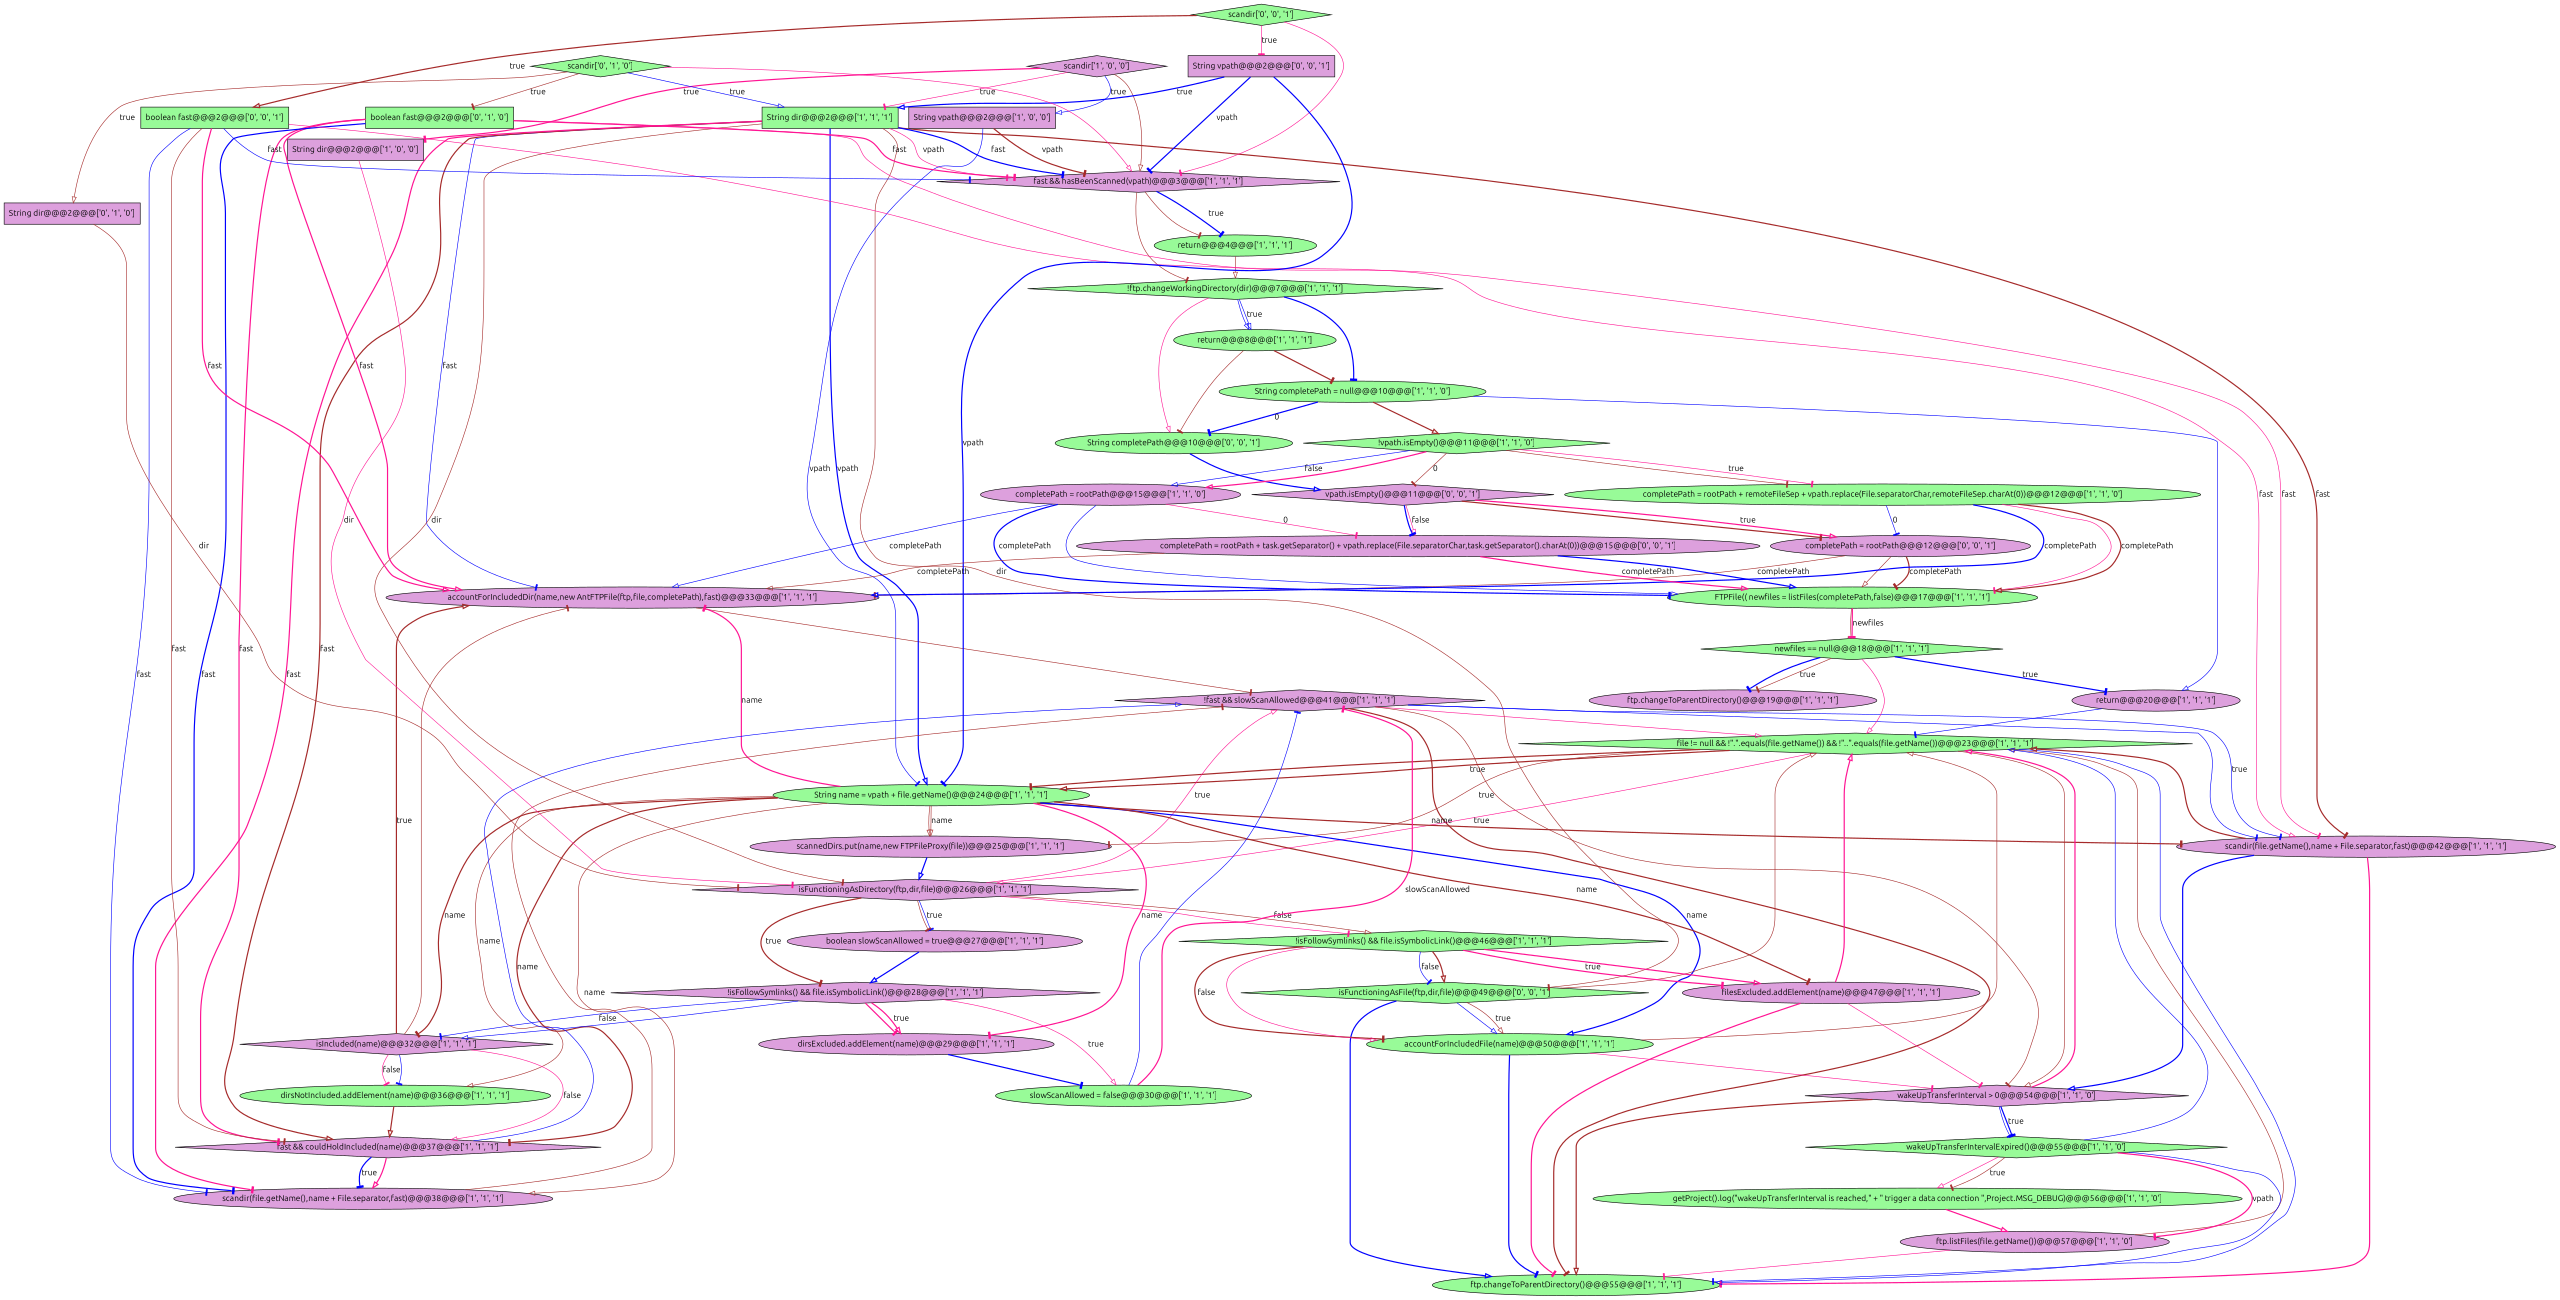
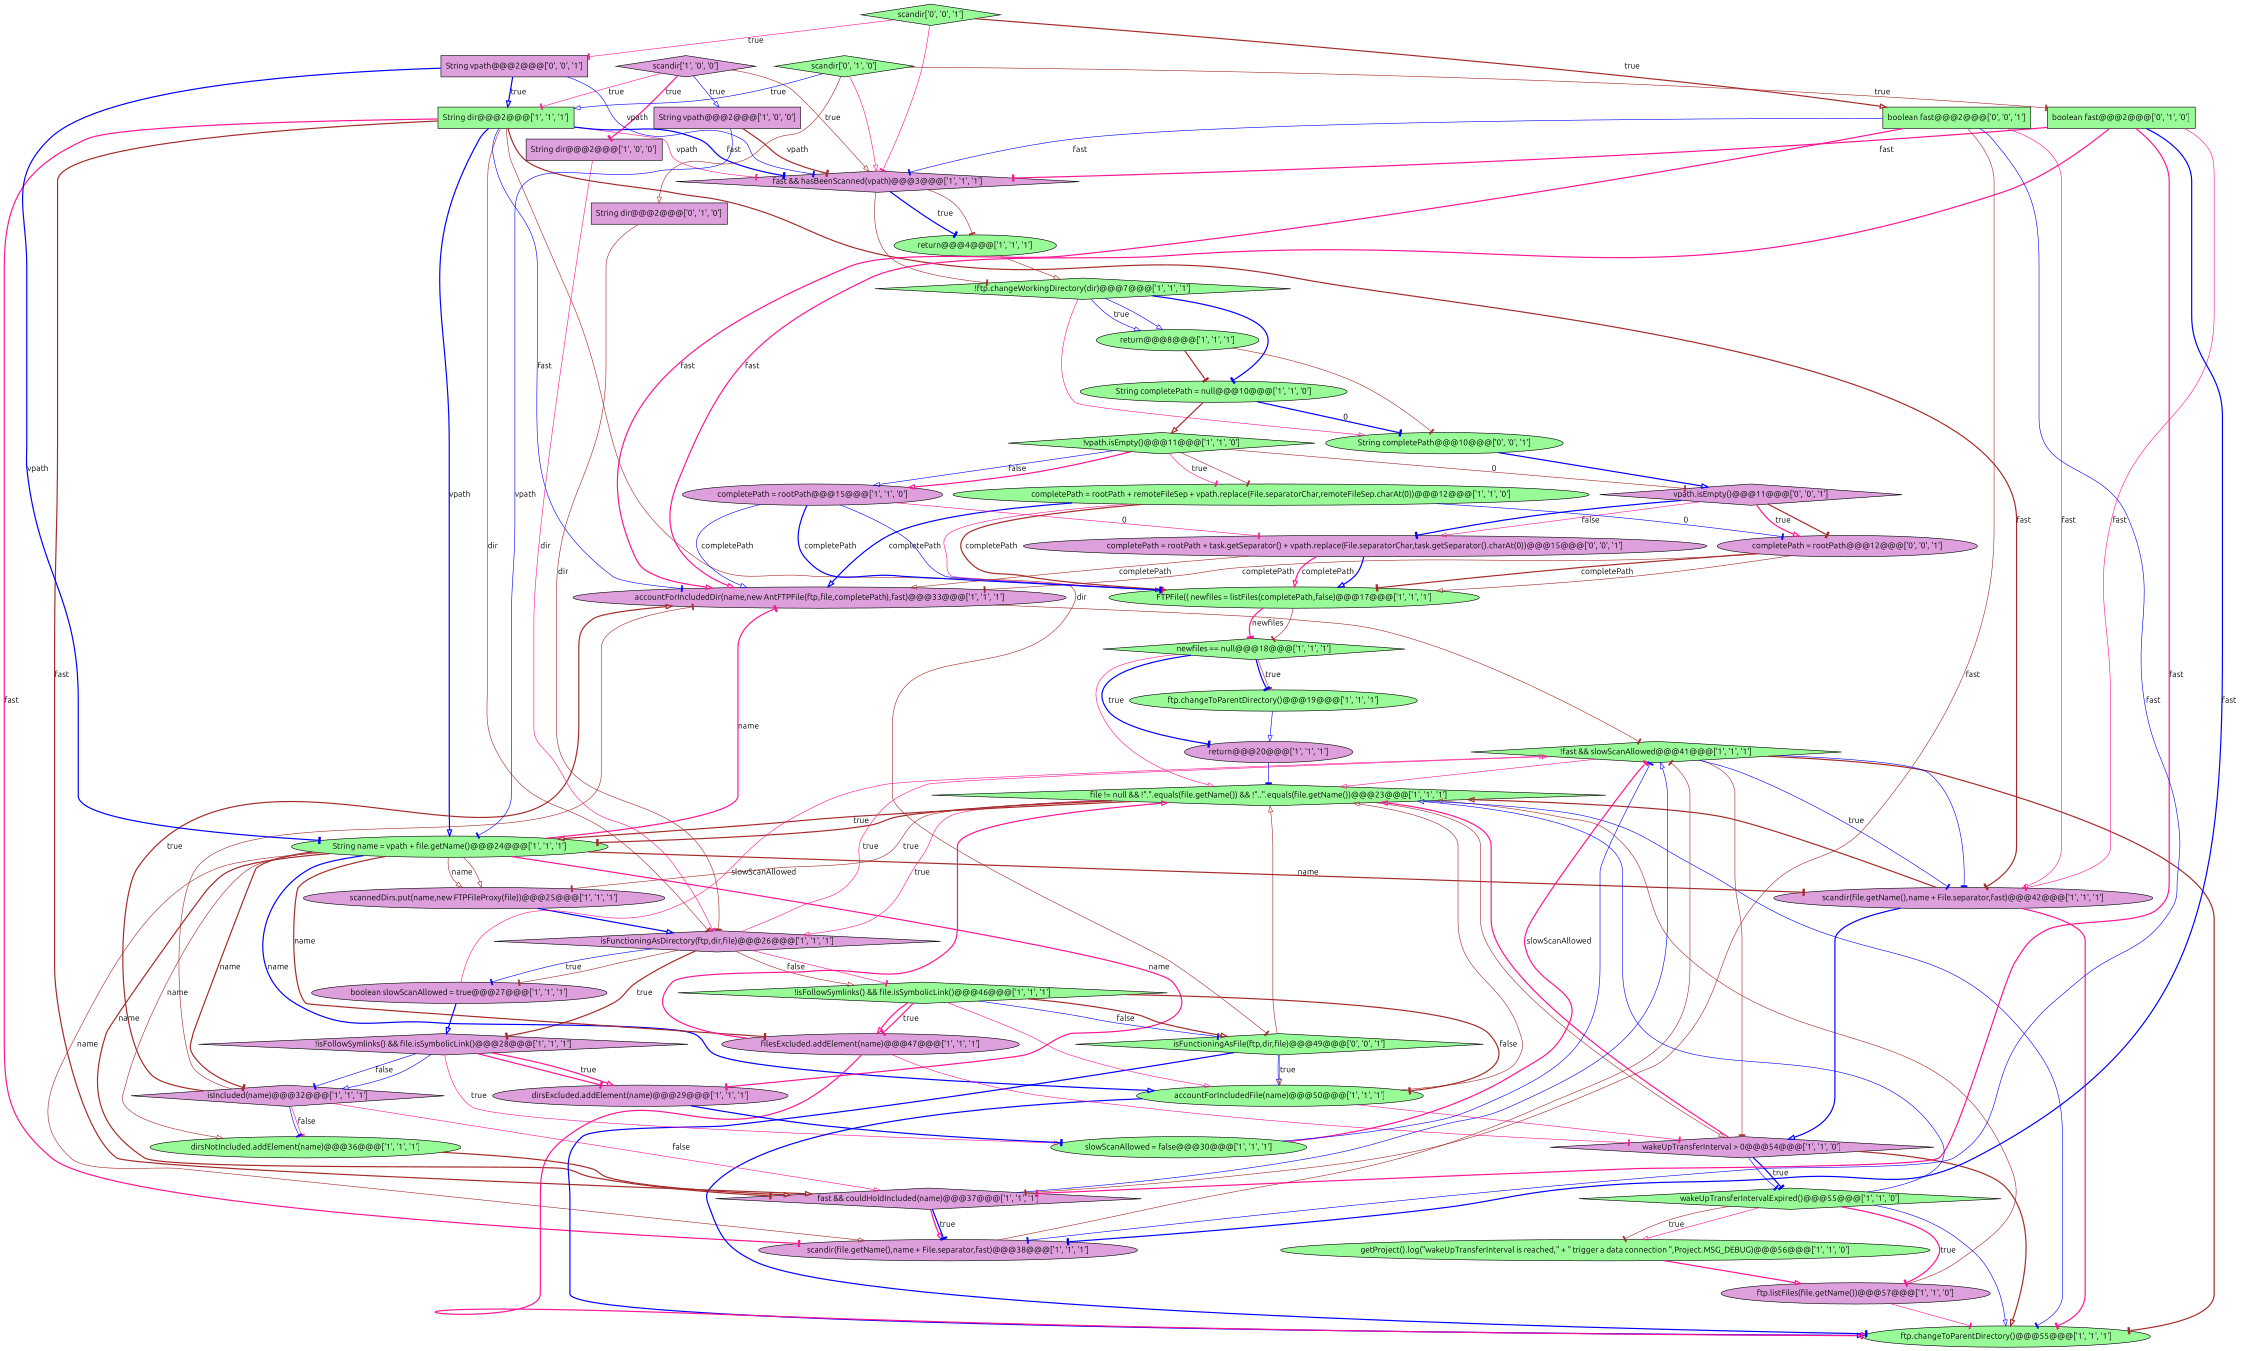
edge "String vpath@@@2@@@['0', '0', '1']" -> "fast && hasBeenScanned(vpath)@@@3@@@['1', '1', '1']": style bold -> solid
edge "String completePath = null@@@10@@@['1', '1', '0']" -> "return@@@20@@@['1', '1', '1']": now "ftp.changeToParentDirectory()@@@19@@@['1', '1', '1']" -> "return@@@20@@@['1', '1', '1']"
node "!fast && slowScanAllowed@@@41@@@['1', '1', '1']": fillcolor plum -> palegreen
node "ftp.changeToParentDirectory()@@@19@@@['1', '1', '1']": fillcolor plum -> palegreen
edge "boolean slowScanAllowed = true@@@27@@@['1', '1', '1']" -> "!fast && slowScanAllowed@@@41@@@['1', '1', '1']": added, label "slowScanAllowed"
edge "wakeUpTransferIntervalExpired()@@@55@@@['1', '1', '0']" -> "ftp.listFiles(file.getName())@@@57@@@['1', '1', '0']": label "vpath" -> "true"
